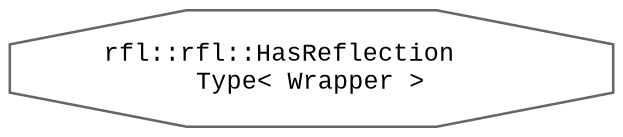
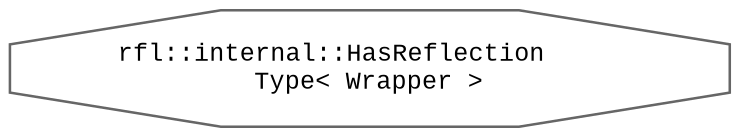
node "rfl::rfl::HasReflection Type< Wrapper >": label "rfl::rfl::HasReflection Type< Wrapper >" -> "rfl::internal::HasReflection Type< Wrapper >"
